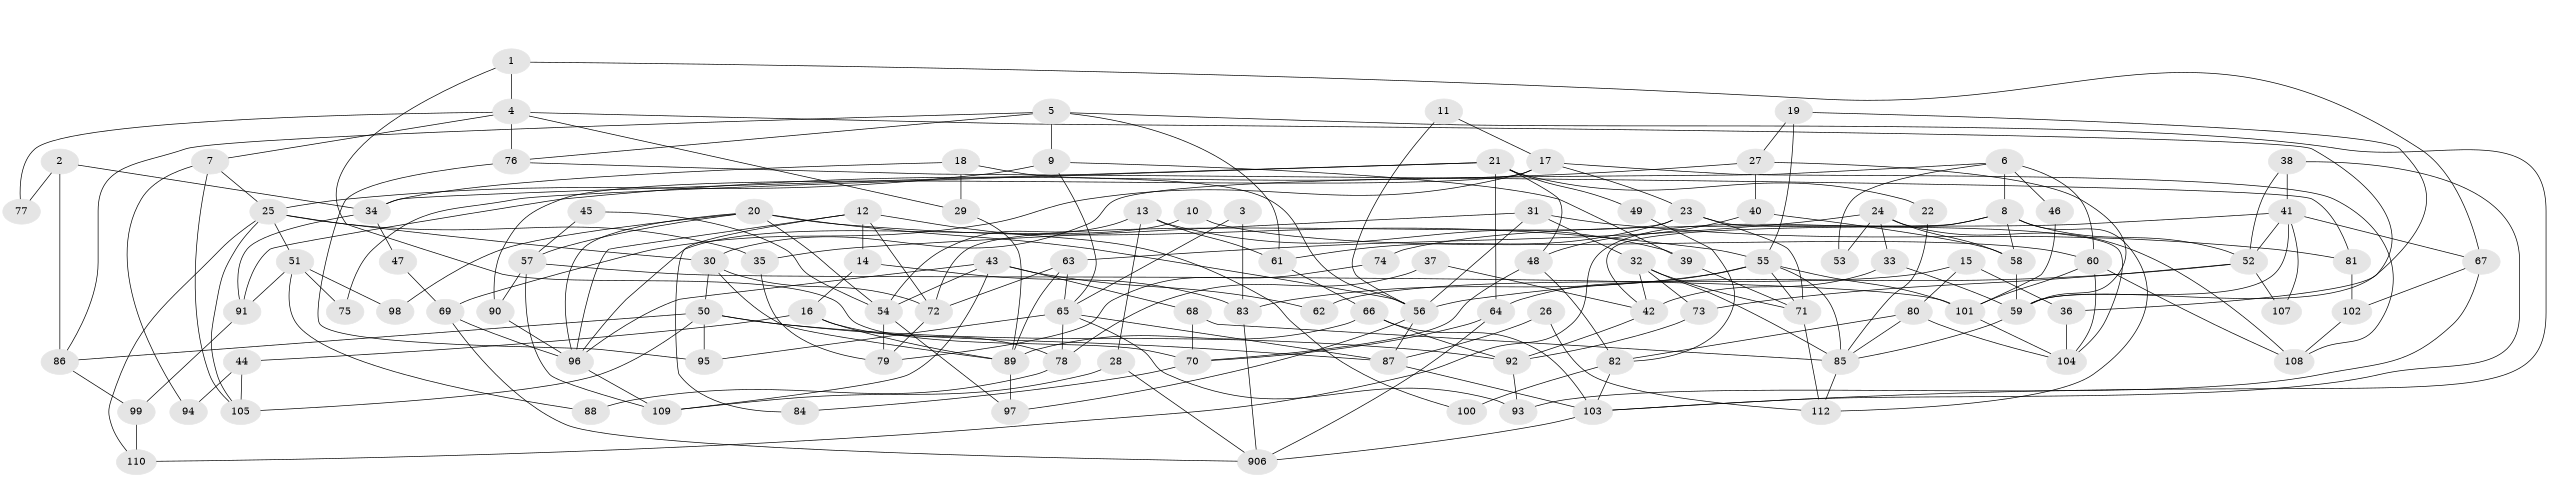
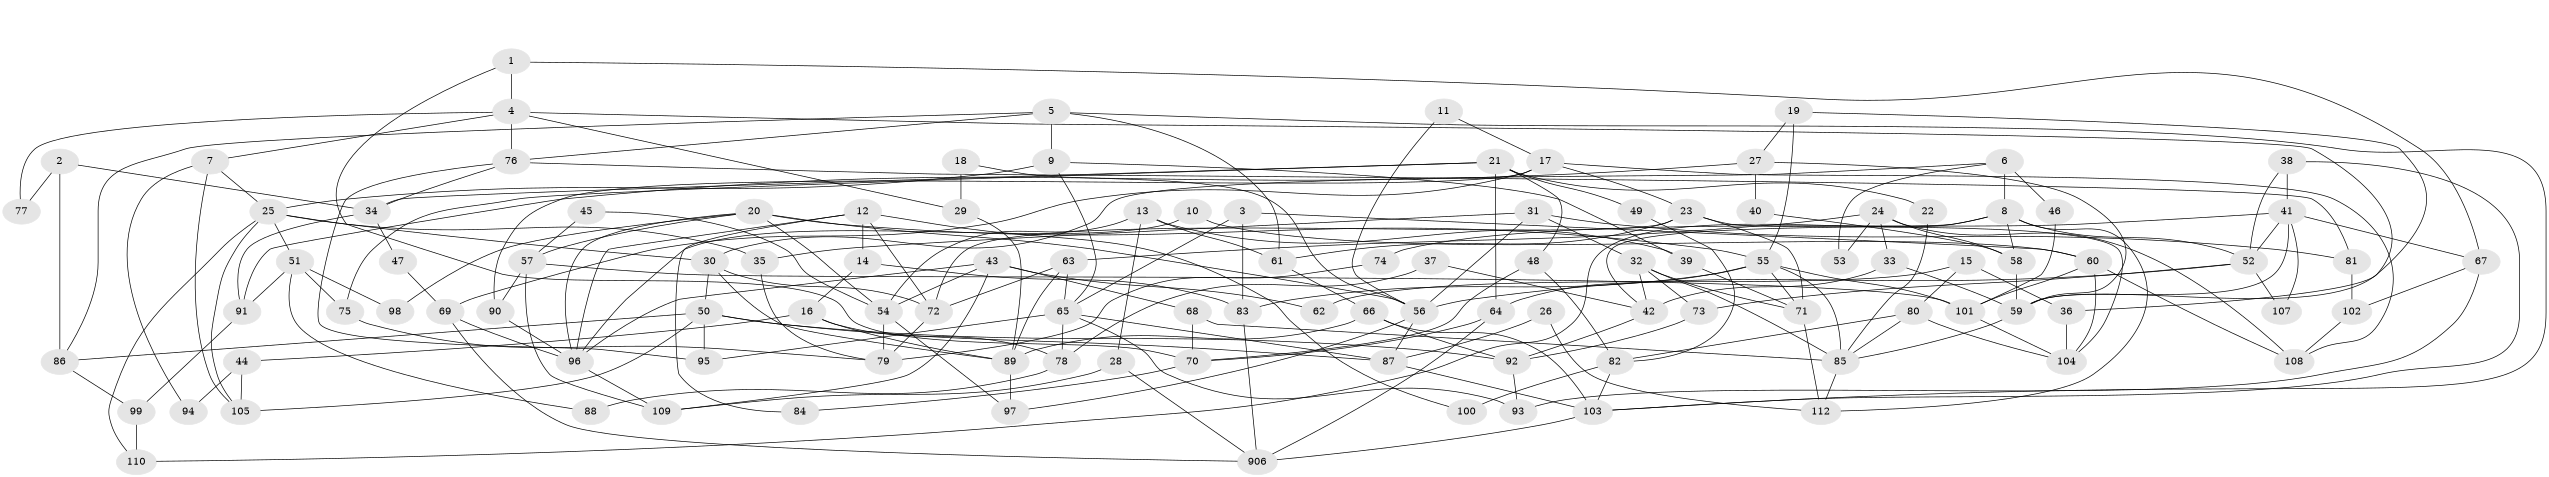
edge "18" -- "34": now "76" -- "34"
edge "6" -- "60": now "3" -- "60"
edge "40" -- "48": removed
edge "75" -- "79": added
